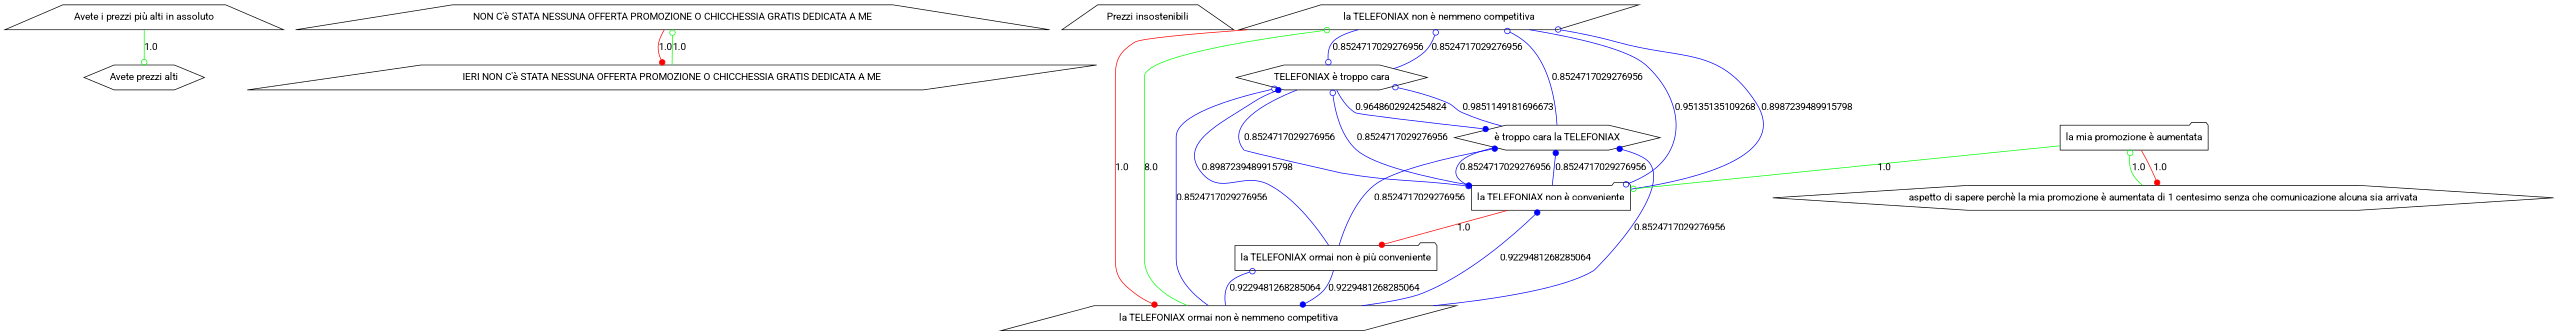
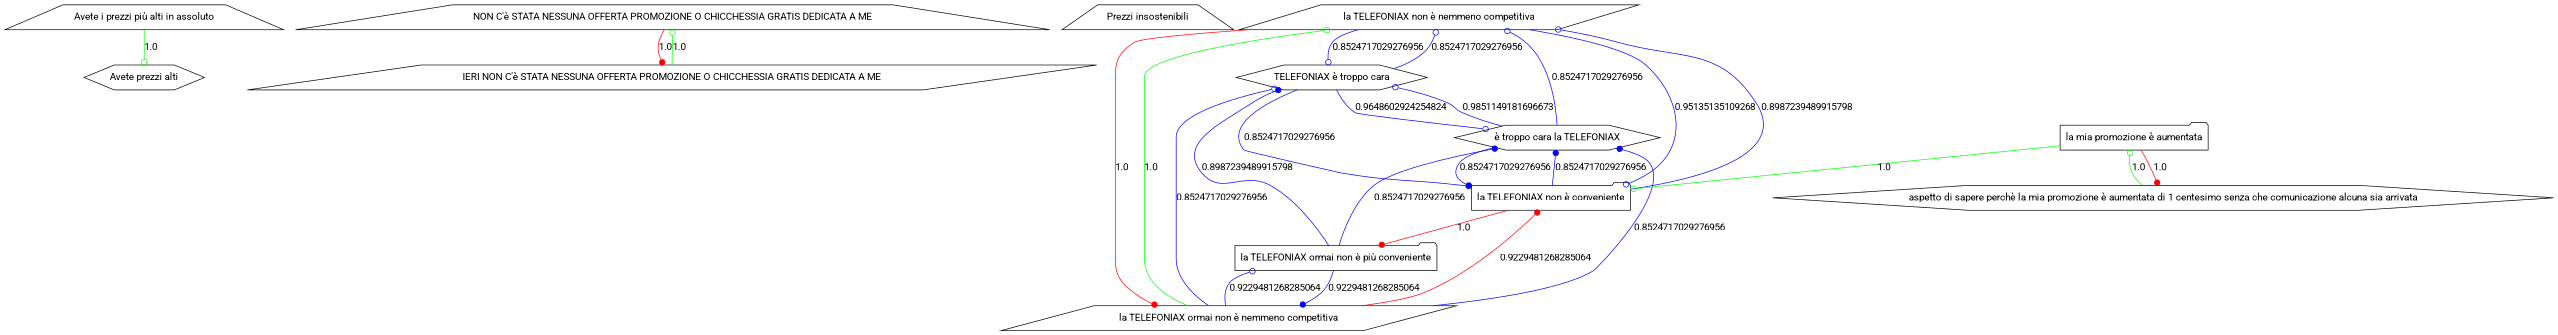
edge "TELEFONIAX è troppo cara" -> "è troppo cara la TELEFONIAX": arrowhead dot -> odot
edge "la TELEFONIAX non è conveniente" -> "TELEFONIAX è troppo cara": removed, label "0.8524717029276956"
edge "la TELEFONIAX ormai non è nemmeno competitiva" -> "la TELEFONIAX non è nemmeno competitiva": label "8.0" -> "1.0"
edge "la TELEFONIAX ormai non è nemmeno competitiva" -> "la TELEFONIAX non è conveniente": color blue -> red
